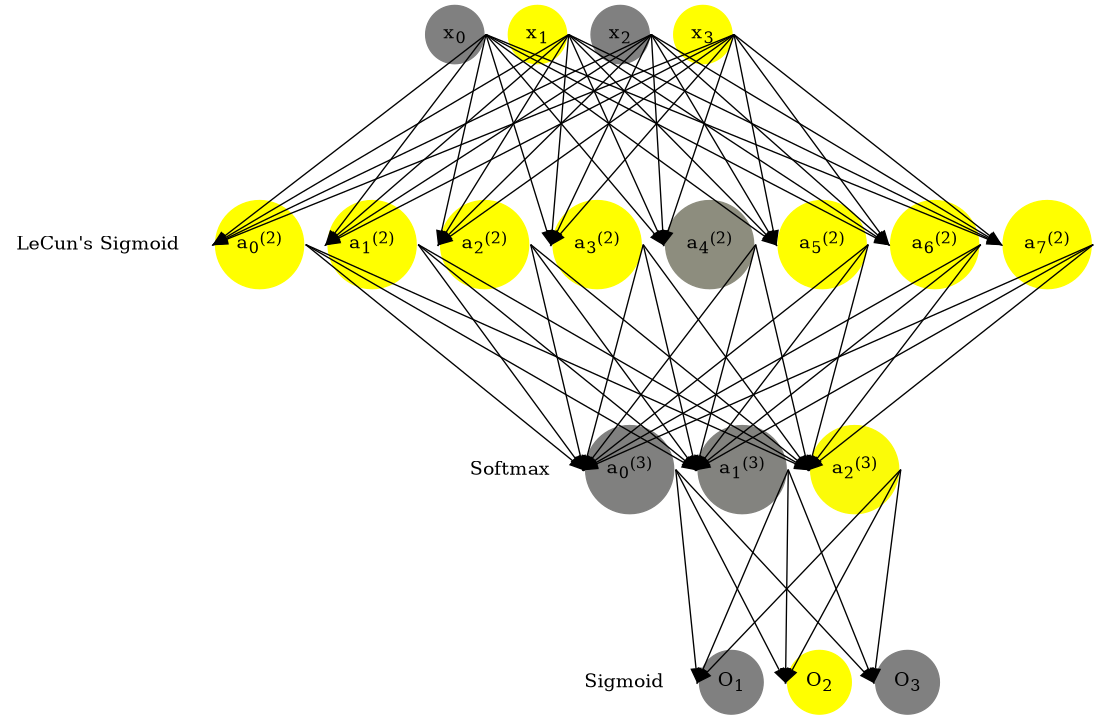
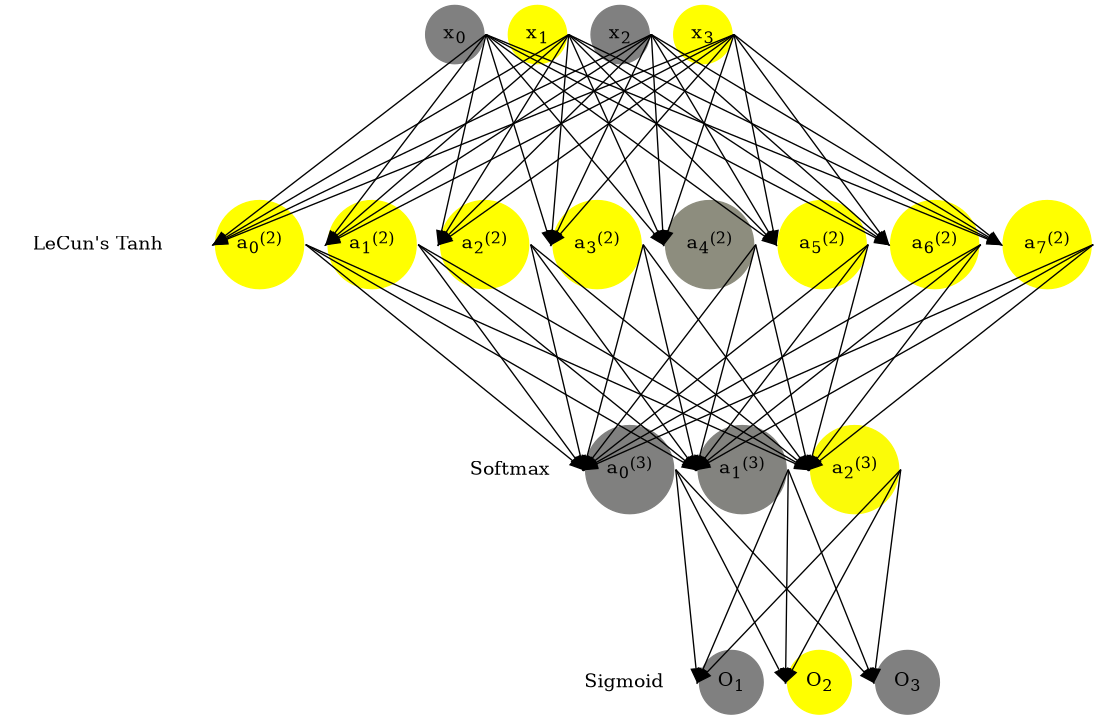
node "LeCun's Sigmoid": label "LeCun's Sigmoid" -> "LeCun's Tanh"
